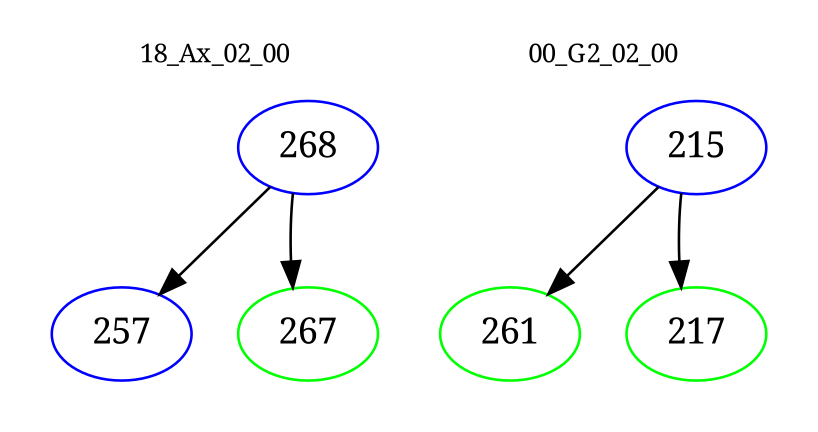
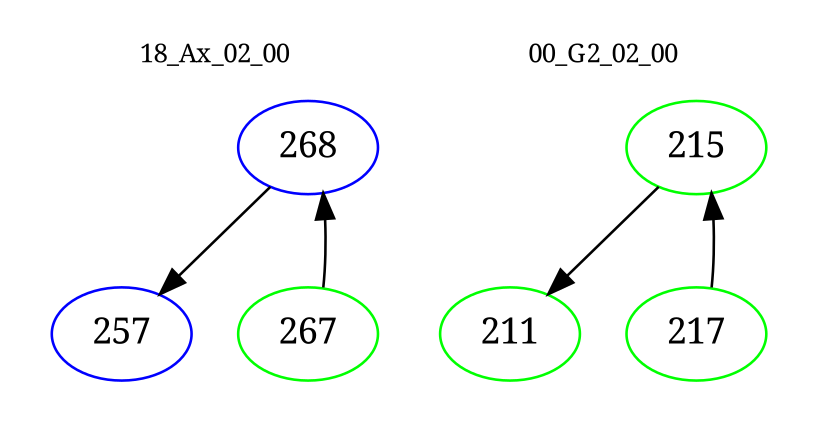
node "215": color blue -> green
edge "268" -> "267": reversed
edge "215" -> "217": reversed
node "261": label "261" -> "211"
